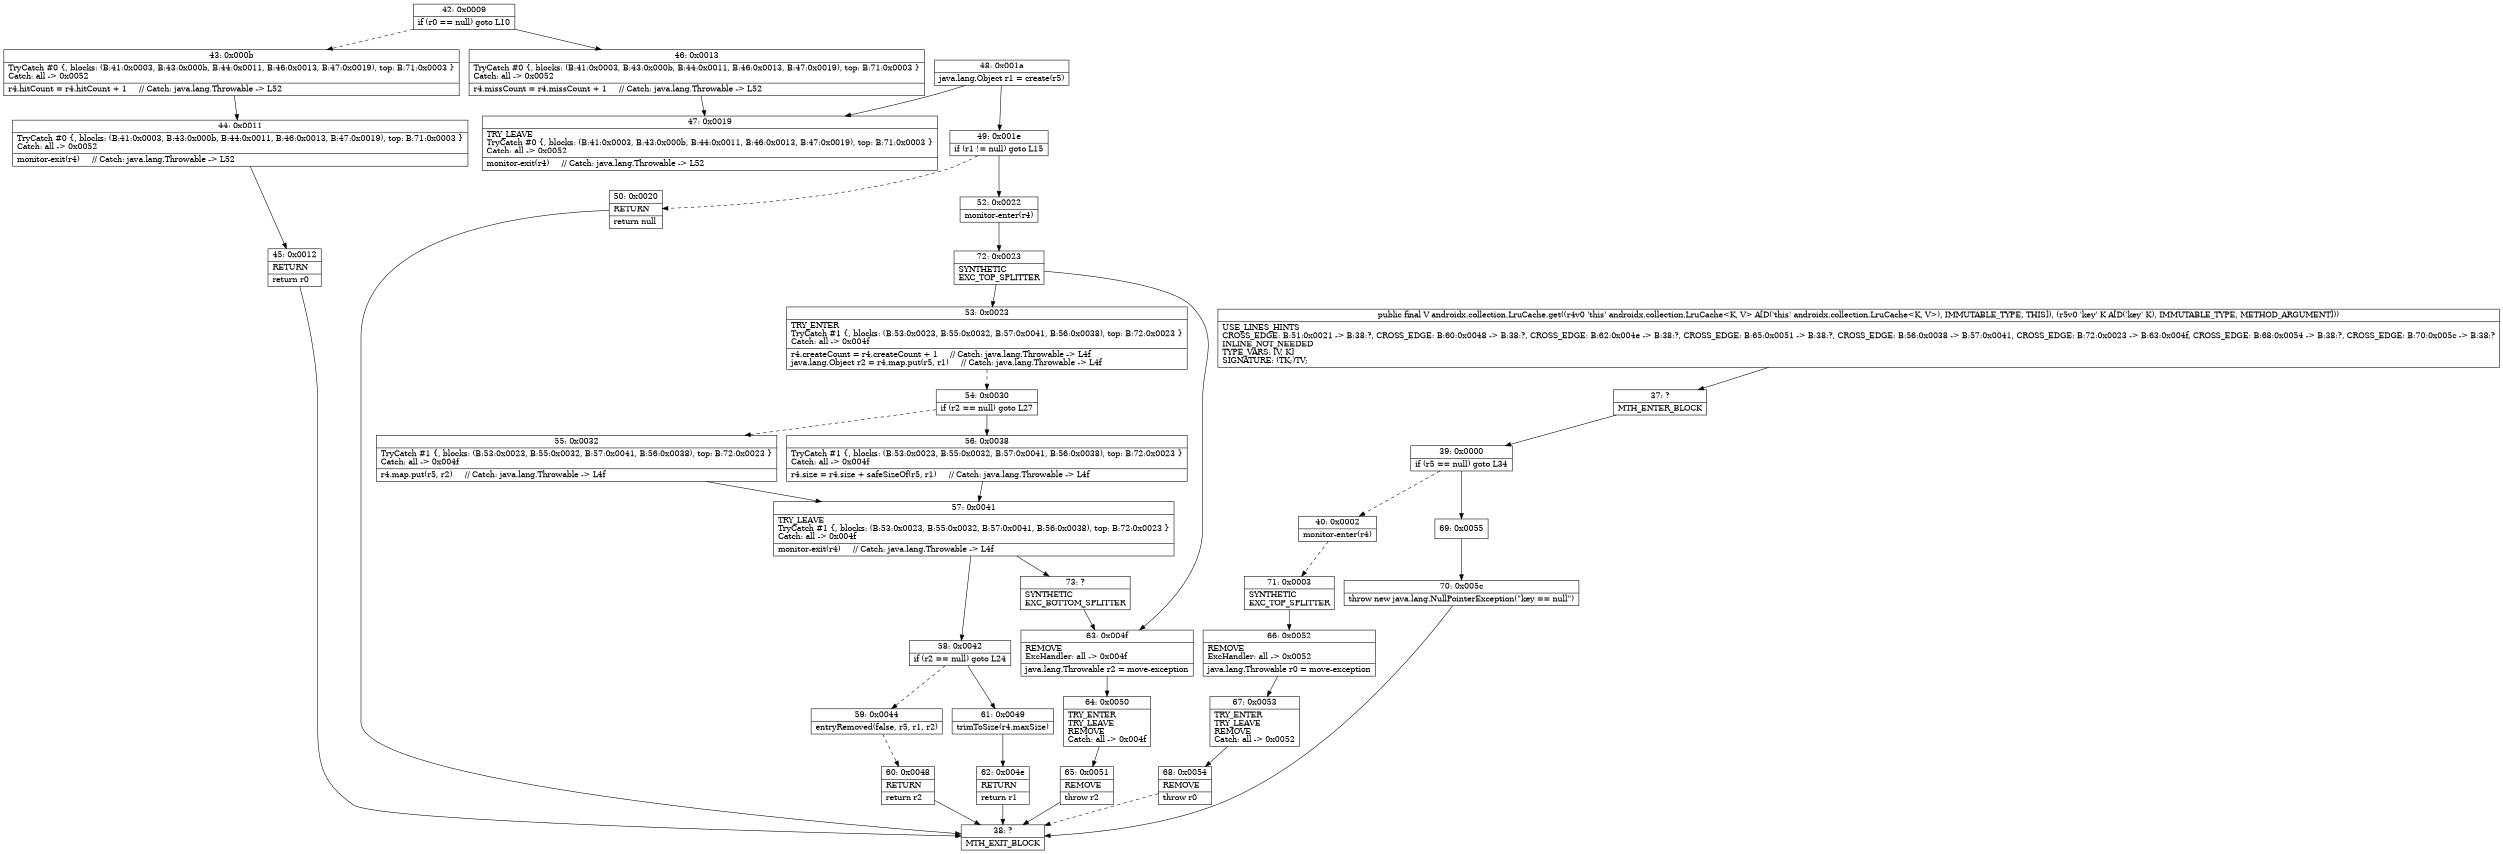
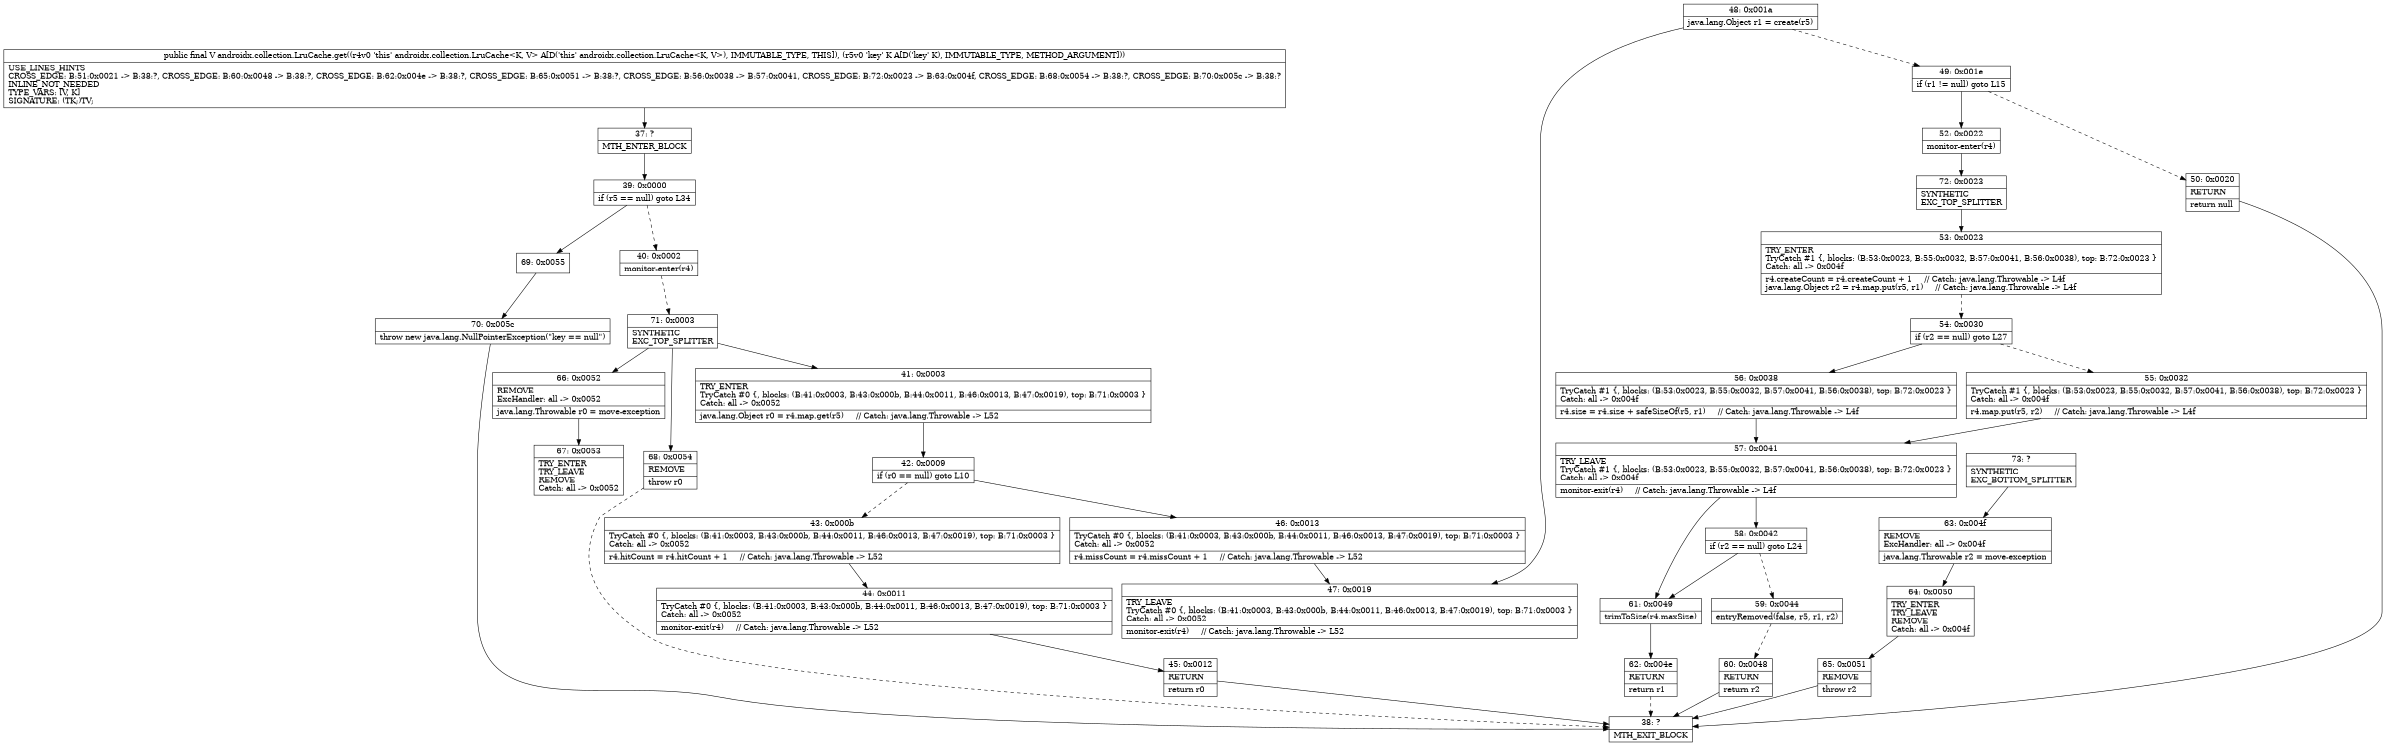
edge "48: 0x001a" -> "49: 0x001e": style solid -> dashed
node "41: 0x0003": added
edge "72: 0x0023" -> "63: 0x004f": removed
edge "57: 0x0041" -> "73: ?": now "57: 0x0041" -> "61: 0x0049"
edge "67: 0x0053" -> "68: 0x0054": now "71: 0x0003" -> "68: 0x0054"
edge "62: 0x004e" -> "38: ?": style solid -> dashed
